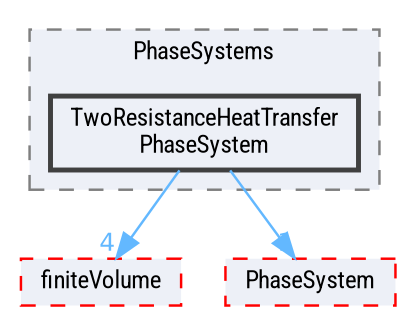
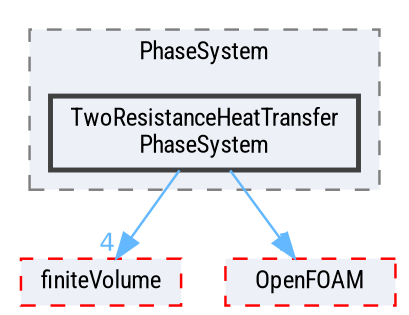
cluster "PhaseSystems": label "PhaseSystems" -> "PhaseSystem"
node "PhaseSystem": label "PhaseSystem" -> "OpenFOAM"
